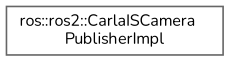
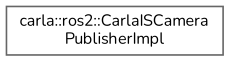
node "ros::ros2::CarlaISCamera PublisherImpl": label "ros::ros2::CarlaISCamera PublisherImpl" -> "carla::ros2::CarlaISCamera PublisherImpl"
